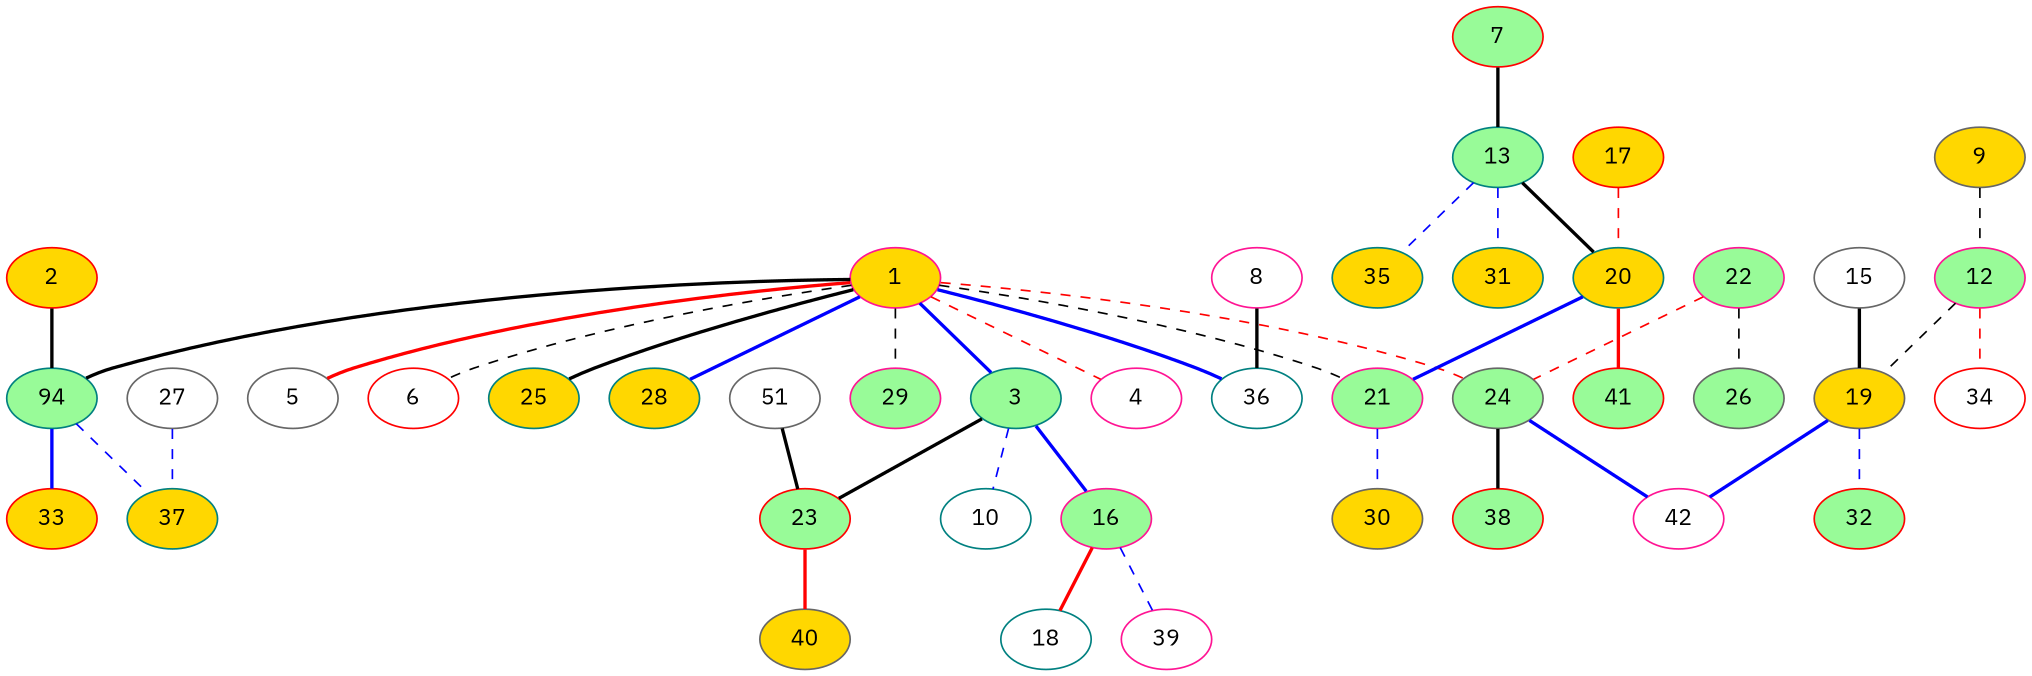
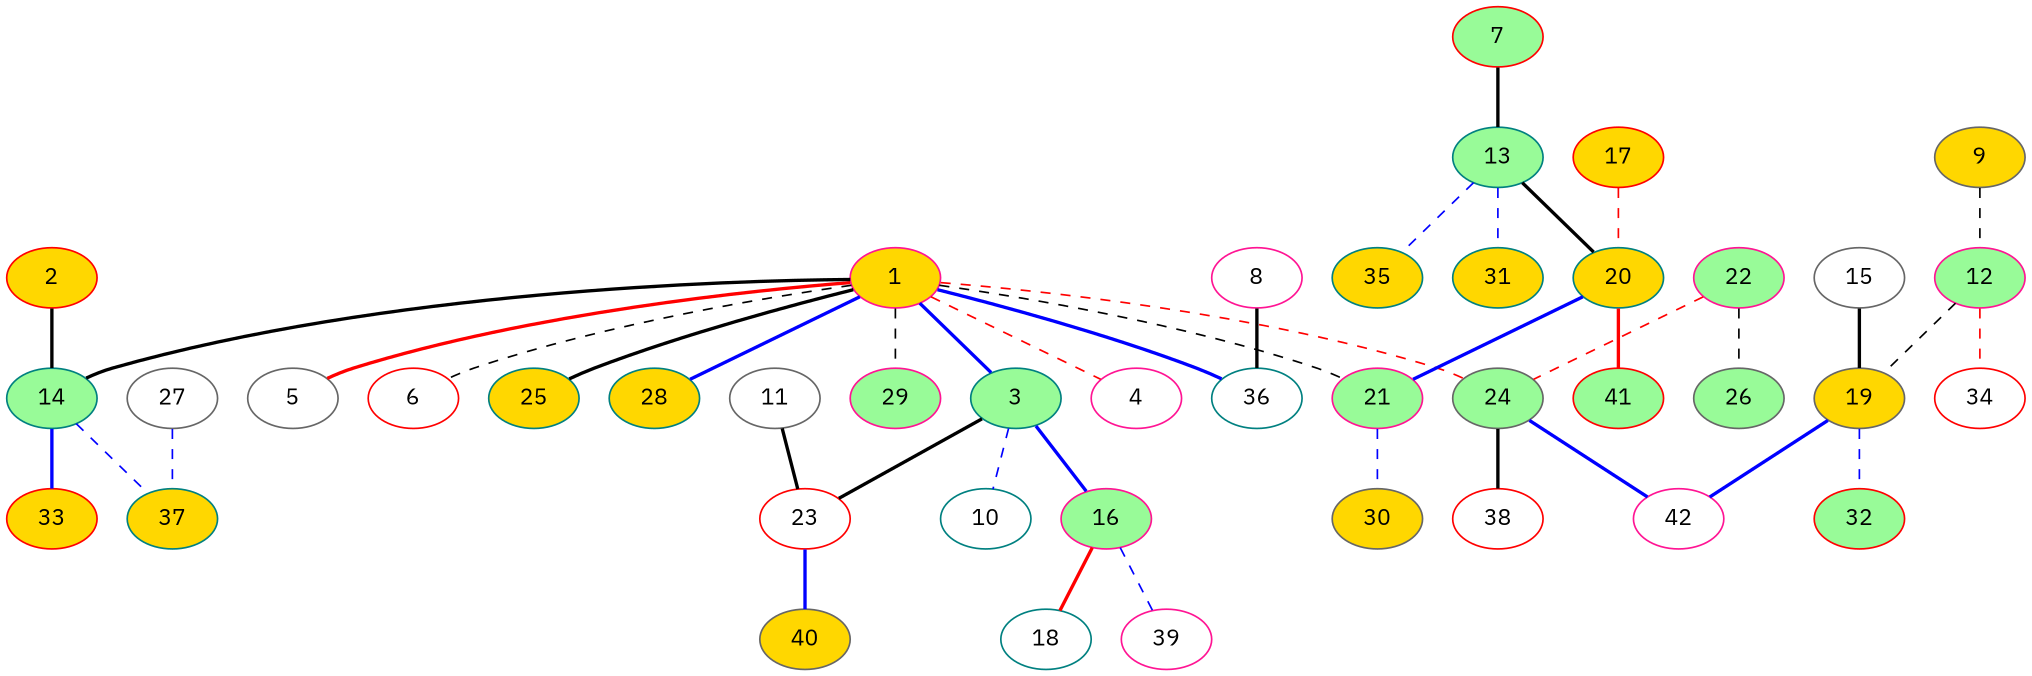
node "94": label "94" -> "14"
node "51": label "51" -> "11"
node "23": fillcolor palegreen -> white
node "38": fillcolor palegreen -> white
edge "23" -- "40": color red -> blue
